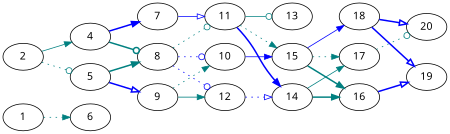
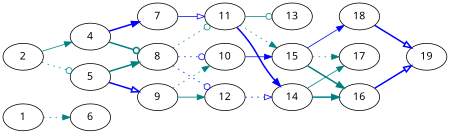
node "20": removed
